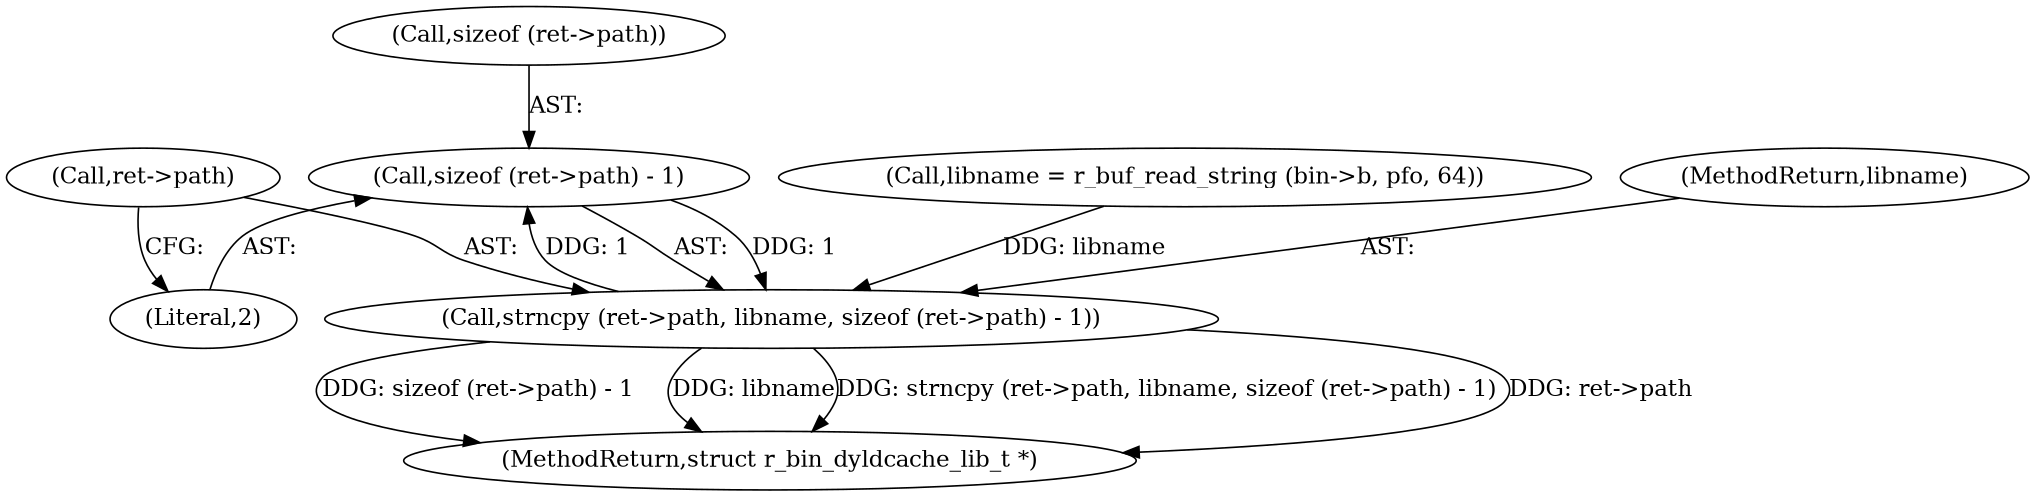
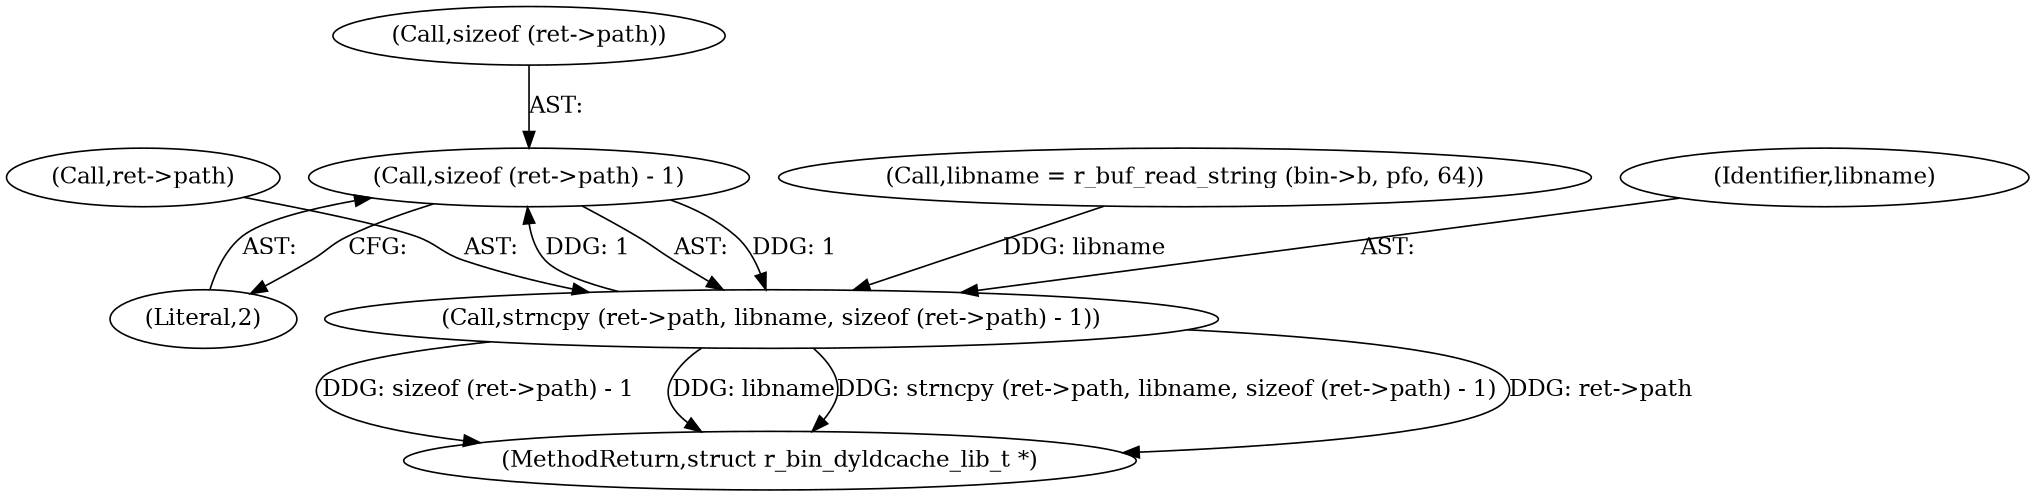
node "(MethodReturn,libname)": label "(MethodReturn,libname)" -> "(Identifier,libname)"
edge "(Call,ret->path)" -> "(Literal,2)": now "(Call,sizeof (ret->path) - 1)" -> "(Literal,2)"
